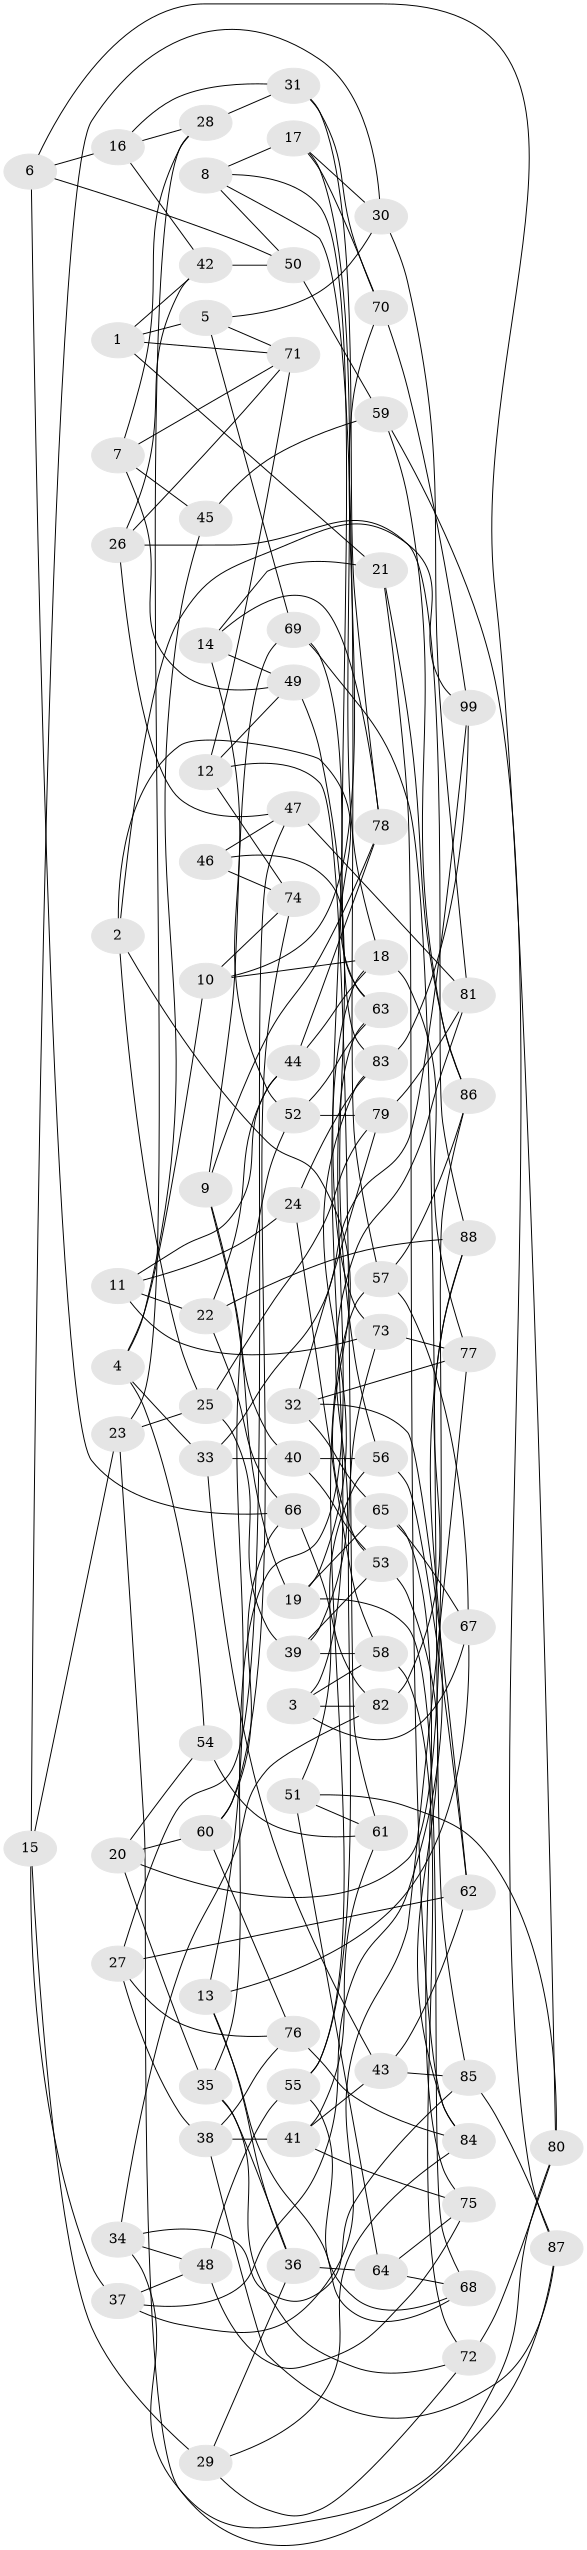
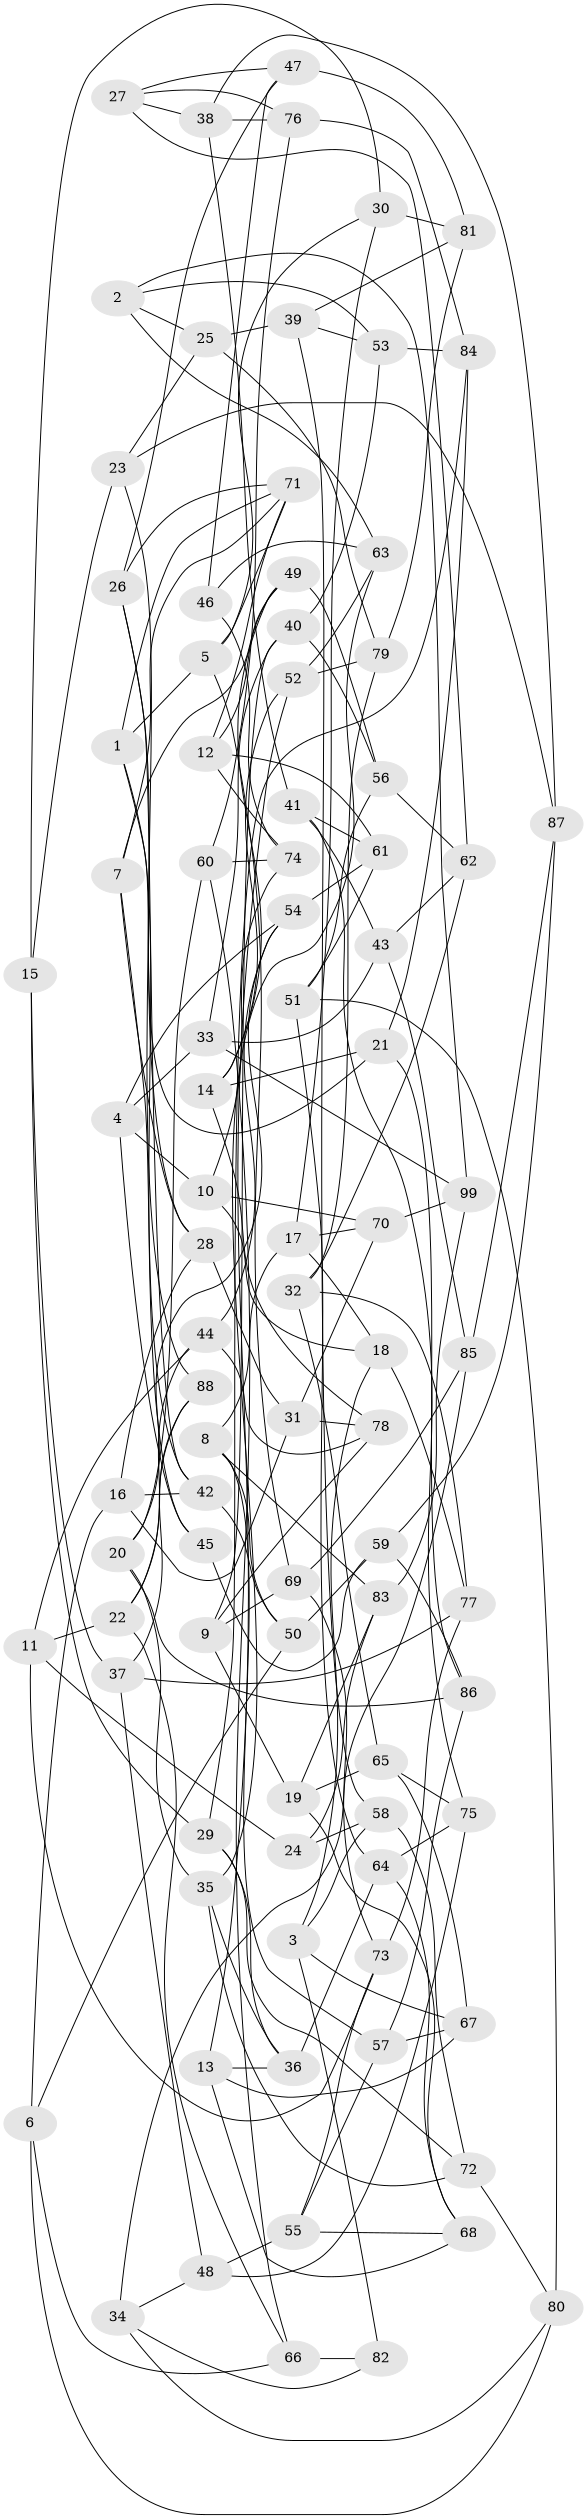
edge "18" -- "44": now "54" -- "44"
edge "88" -- "82": removed
